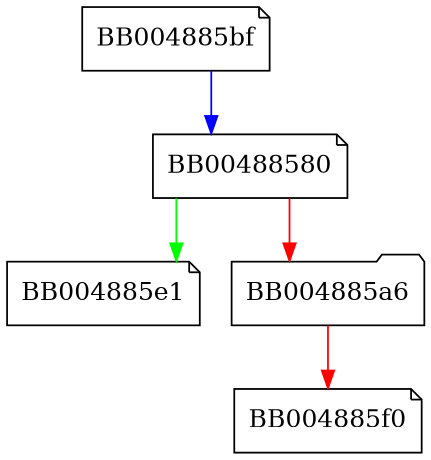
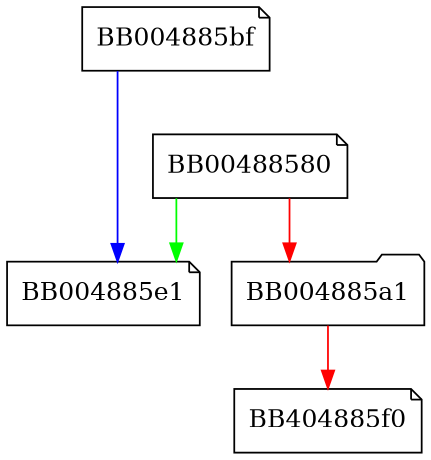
edge "BB004885bf" -> "BB00488580": now "BB004885bf" -> "BB004885e1"
node "BB004885a6": label "BB004885a6" -> "BB004885a1"
node "BB004885f0": label "BB004885f0" -> "BB404885f0"
